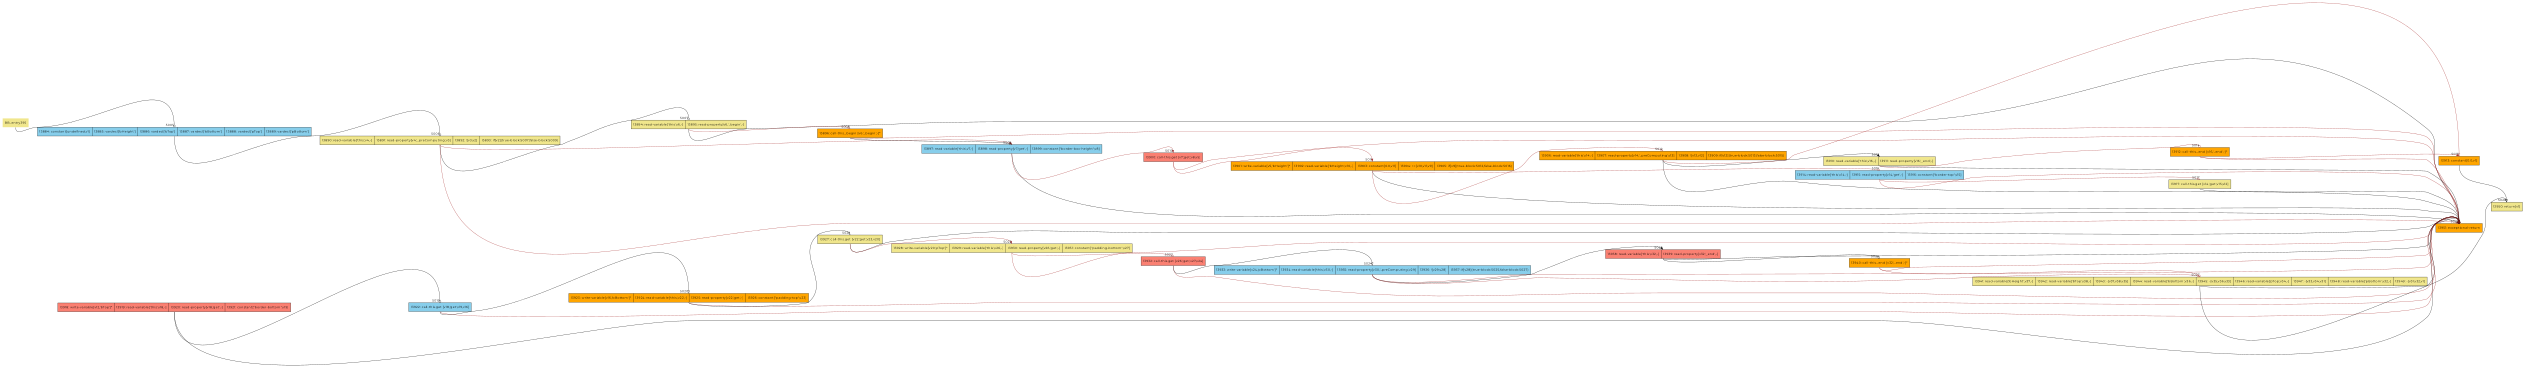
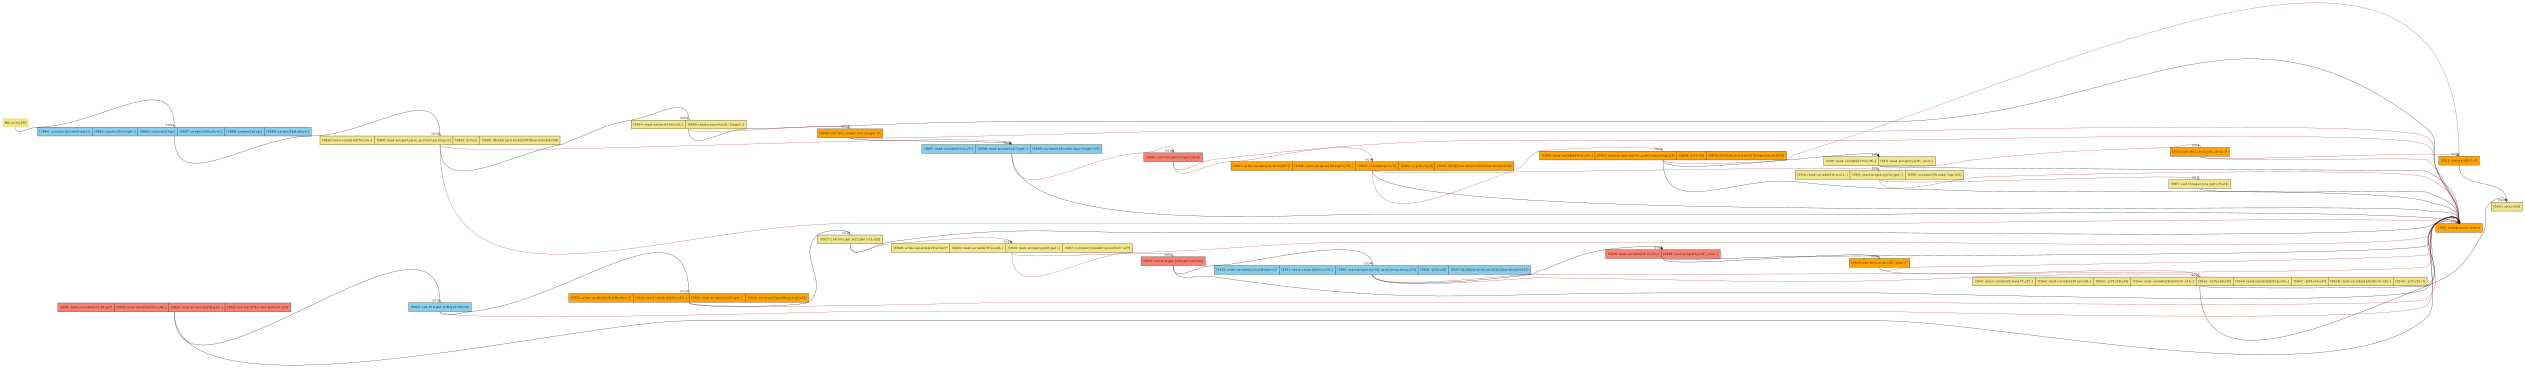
node "13914: read-variable['this',v14,-]": fillcolor skyblue -> khaki
edge "13932: call-this.get [v26,'get',v27,v24]" -> "13951: exceptional-return": color brown -> black
